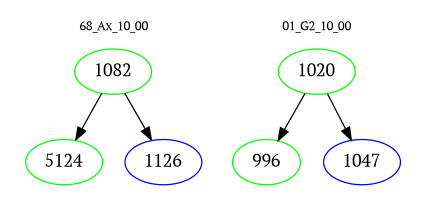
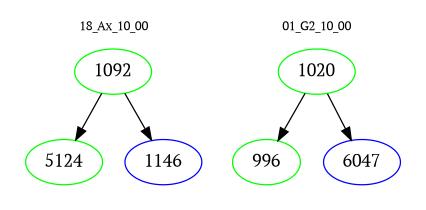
cluster "68_Ax_10_00": label "68_Ax_10_00" -> "18_Ax_10_00"
node "1082": label "1082" -> "1092"
node "1126": label "1126" -> "1146"
node "1047": label "1047" -> "6047"
